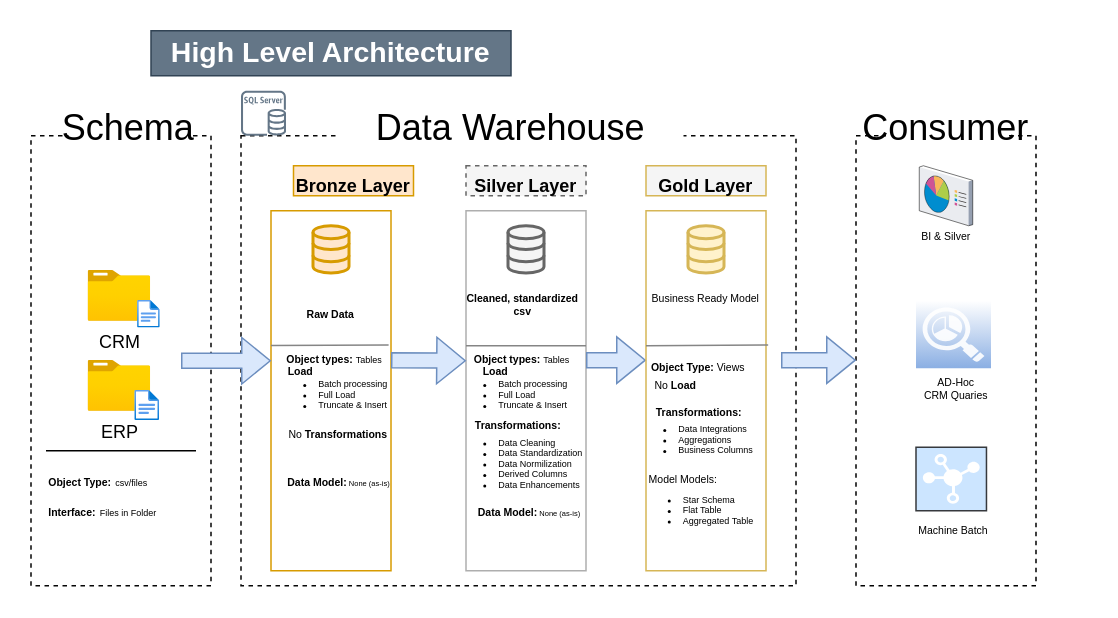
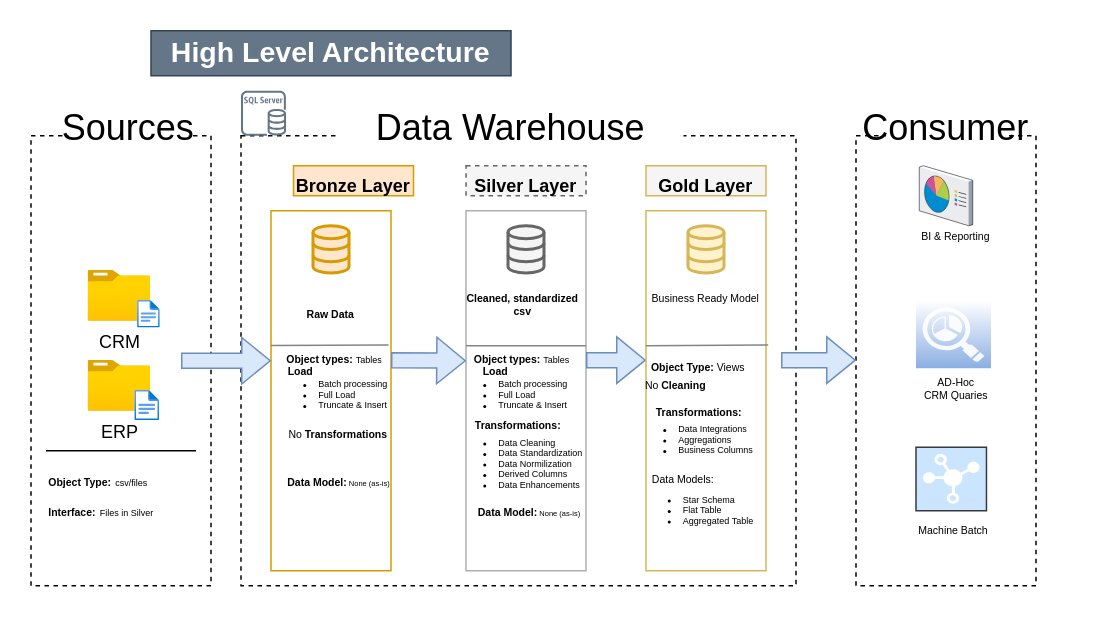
node "Schema": label "Schema" -> "Sources"
node "BI & Silver": label "BI & Silver" -> "BI & Reporting"
node "No Load": label "No Load" -> "No Cleaning"
node "Model Models:": label "Model Models:" -> "Data Models:"
node "Interface: Files in Folder": label "Interface: Files in Folder" -> "Interface: Files in Silver"
